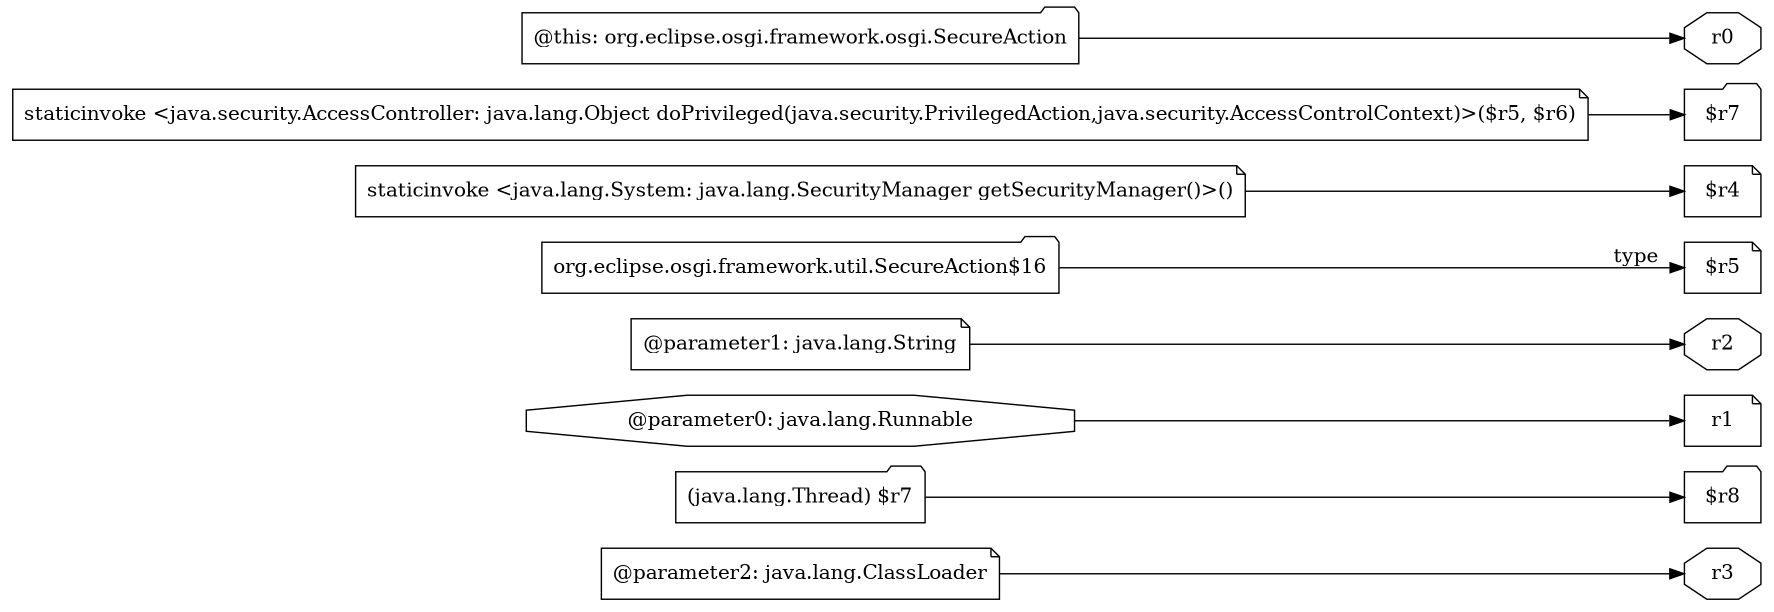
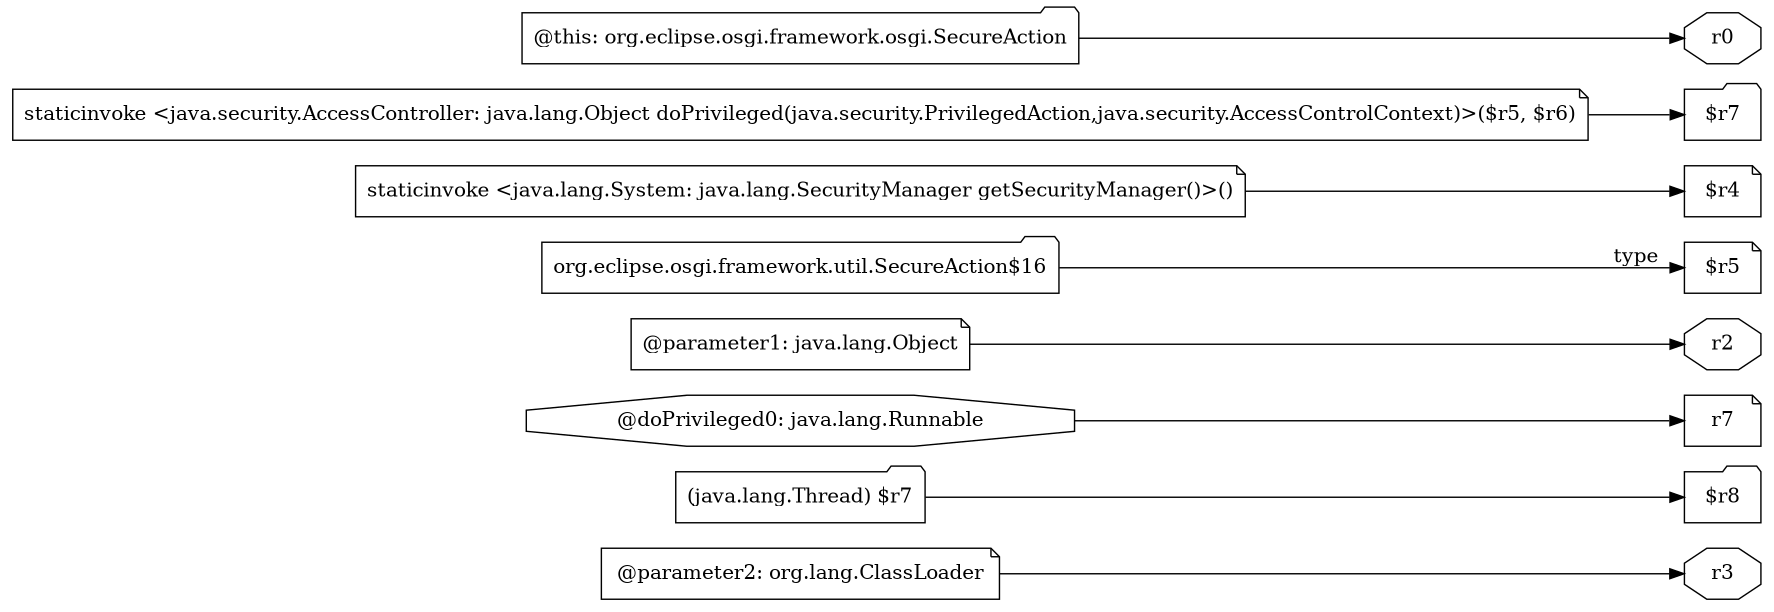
node "@parameter1: java.lang.String": label "@parameter1: java.lang.String" -> "@parameter1: java.lang.Object"
node "@parameter0: java.lang.Runnable": label "@parameter0: java.lang.Runnable" -> "@doPrivileged0: java.lang.Runnable"
node "r1": label "r1" -> "r7"
node "@parameter2: java.lang.ClassLoader": label "@parameter2: java.lang.ClassLoader" -> "@parameter2: org.lang.ClassLoader"
